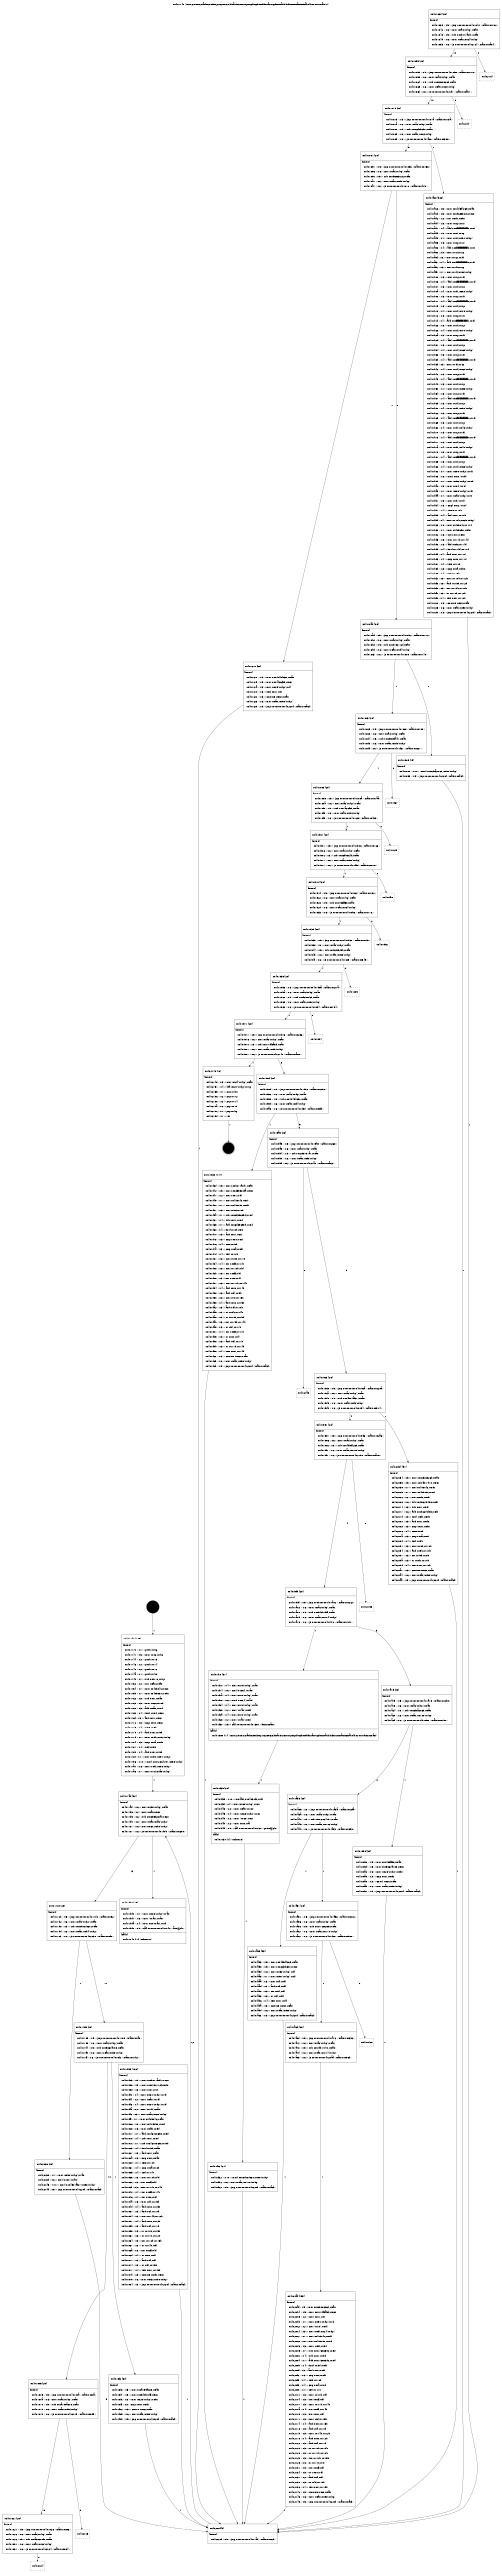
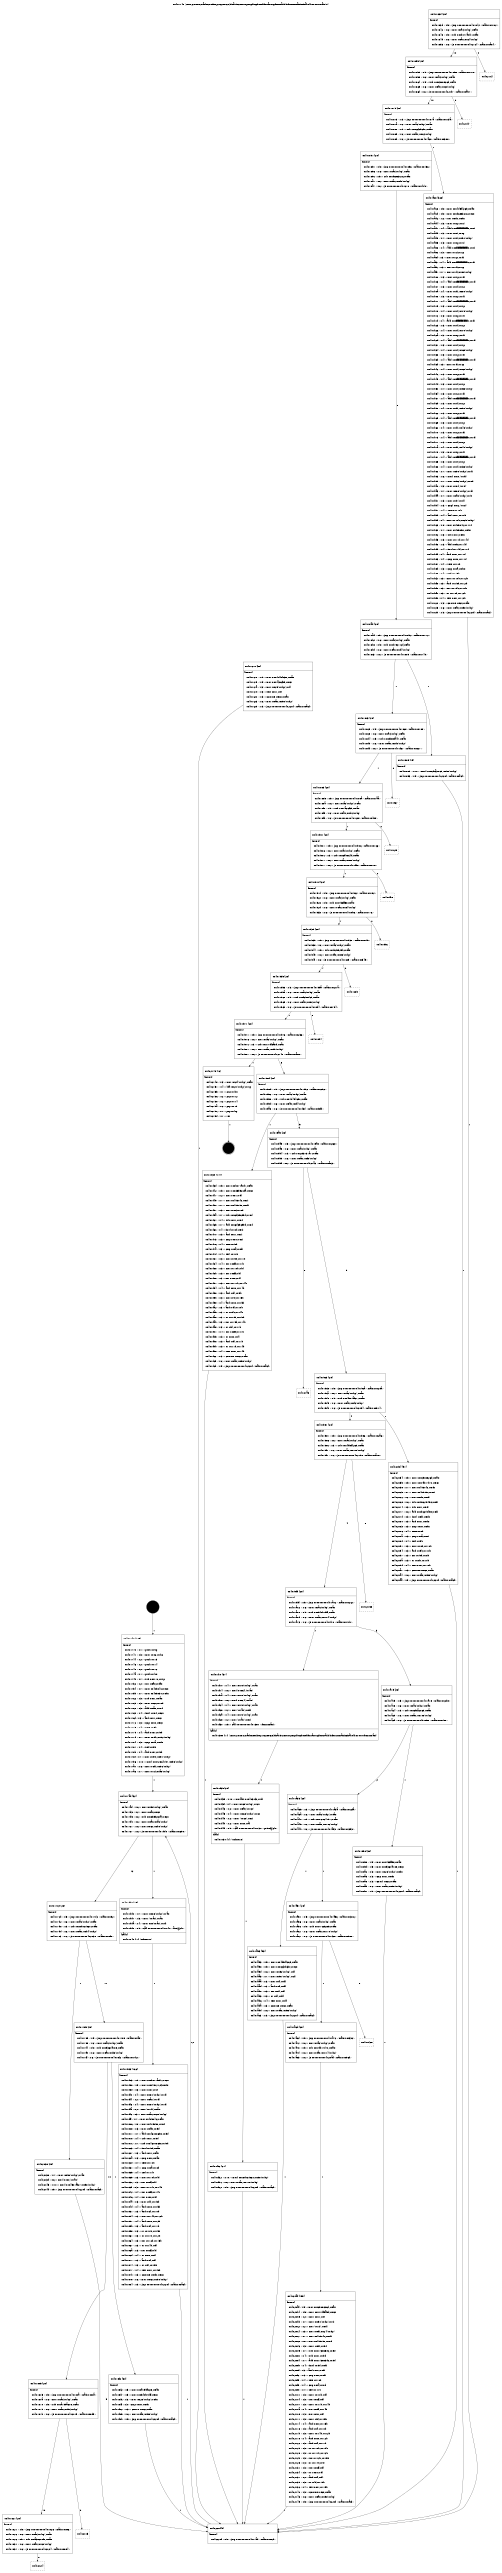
edge "0x401875 [28]" -> "0x401891 [28]": removed, label "9"
edge "0x401891 [28]" -> "0x401c10 [30]": removed, label "1"
edge "0x401dd0 [19]" -> "0x401de3 [166]": added, label "1"
